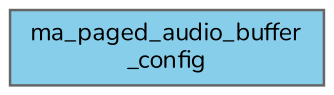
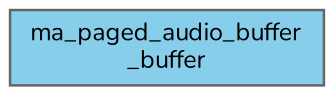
node "ma_paged_audio_buffer _config": label "ma_paged_audio_buffer _config" -> "ma_paged_audio_buffer _buffer"
